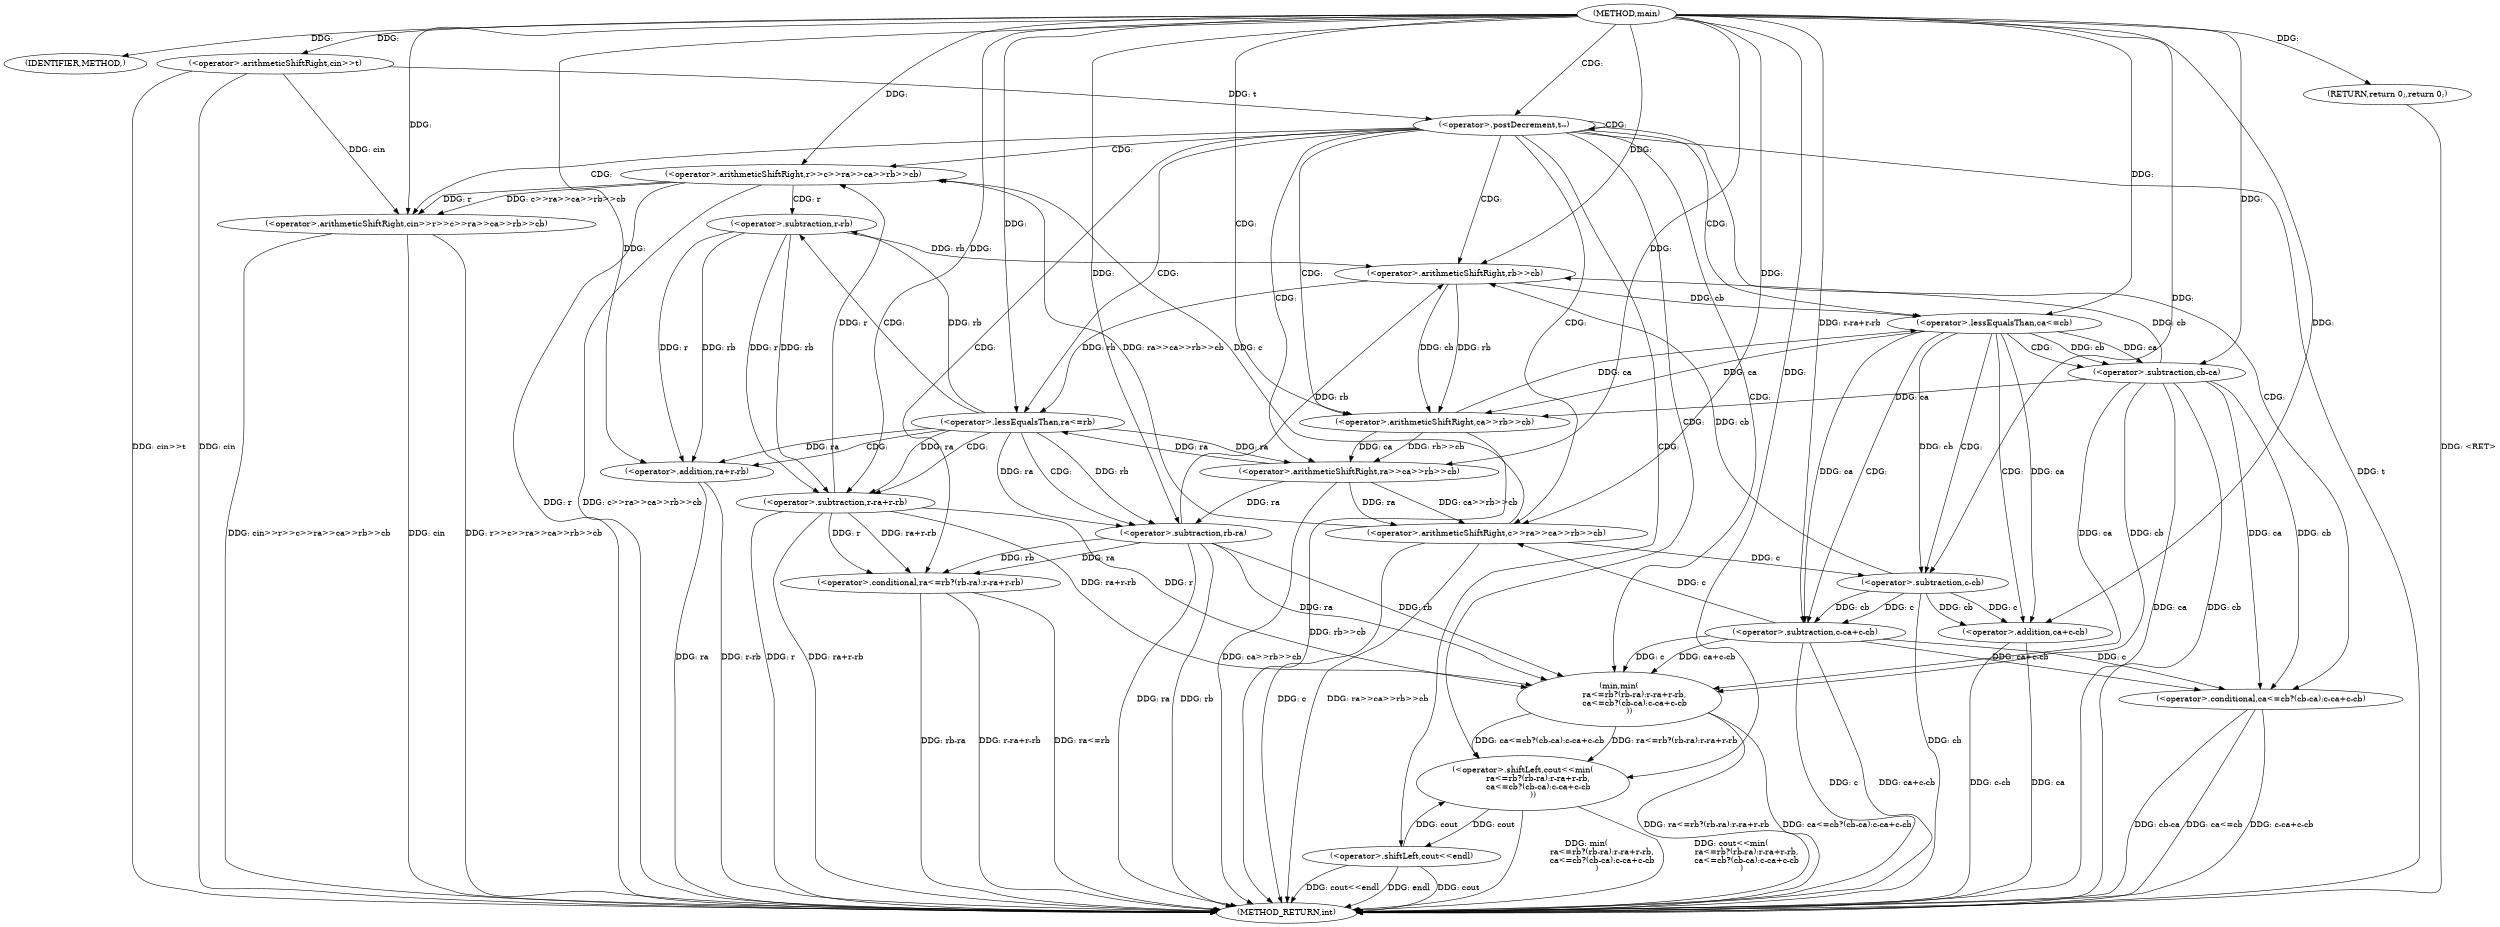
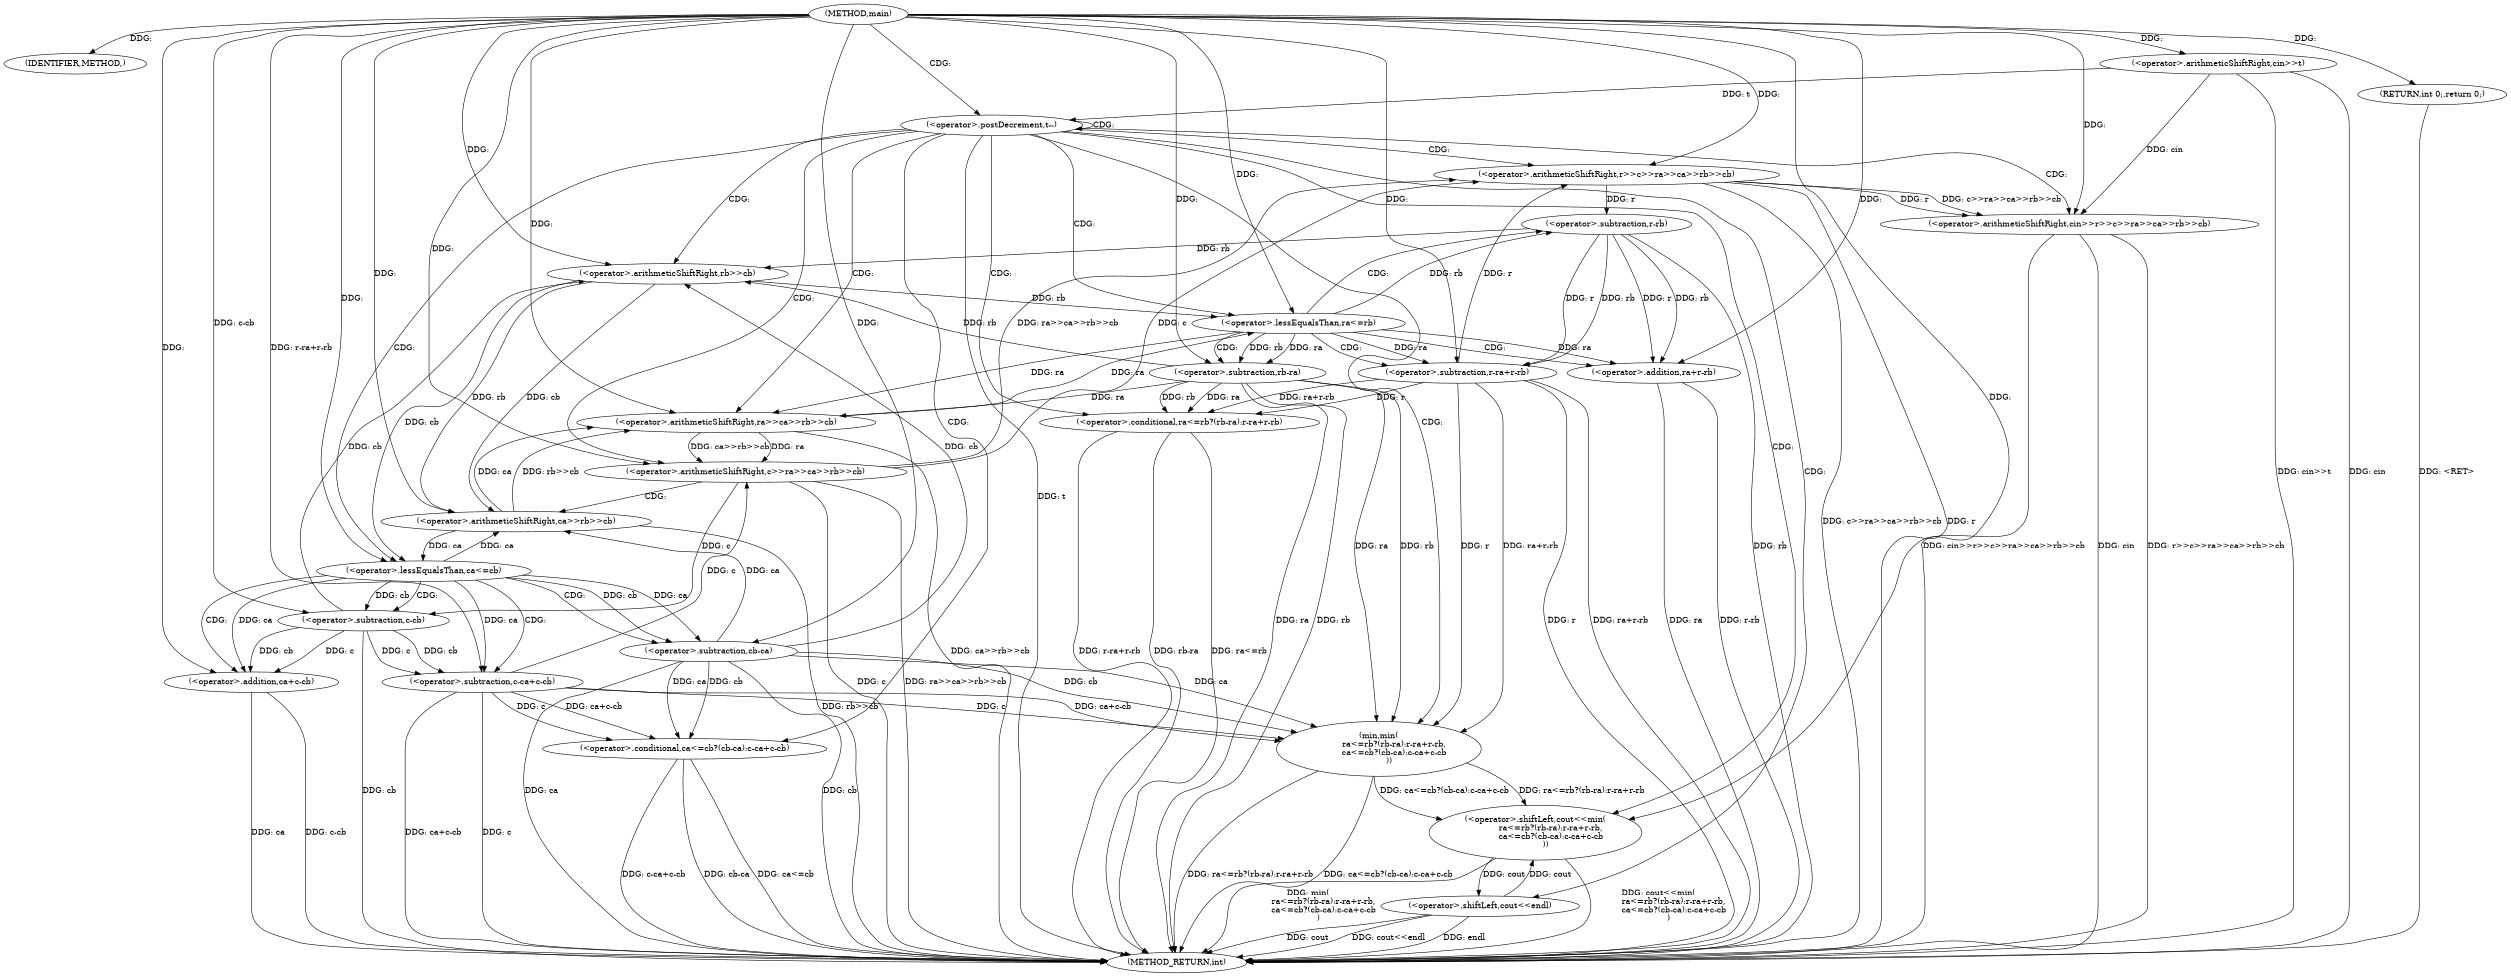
node "(RETURN,return 0;,return 0;)": label "(RETURN,return 0;,return 0;)" -> "(RETURN,int 0;,return 0;)"
edge "(<operator>.arithmeticShiftRight,r>>c>>ra>>ca>>rb>>cb)" -> "(<operator>.subtraction,r-rb)": label "CDG: r" -> "DDG: r"
edge "(METHOD,main)" -> "(<operator>.arithmeticShiftRight,ca>>rb>>cb)": label "CDG: " -> "DDG: "
edge "(<operator>.postDecrement,t--)" -> "(<operator>.arithmeticShiftRight,ca>>rb>>cb)": now "(<operator>.arithmeticShiftRight,c>>ra>>ca>>rb>>cb)" -> "(<operator>.arithmeticShiftRight,ca>>rb>>cb)"
edge "(METHOD,main)" -> "(<operator>.subtraction,c-cb)": label "DDG: " -> "DDG: c-cb"
edge "(<operator>.arithmeticShiftRight,ra>>ca>>rb>>cb)" -> "(<operator>.subtraction,rb-ra)": reversed
edge "(<operator>.subtraction,r-rb)" -> "(METHOD_RETURN,int)": added, label "DDG: rb"
